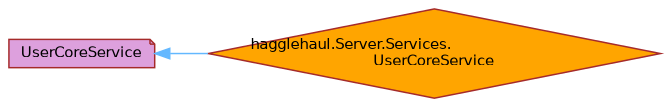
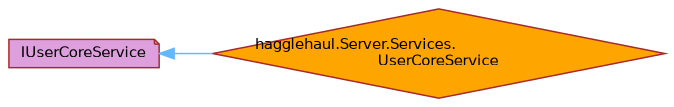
node "UserCoreService": label "UserCoreService" -> "IUserCoreService"
